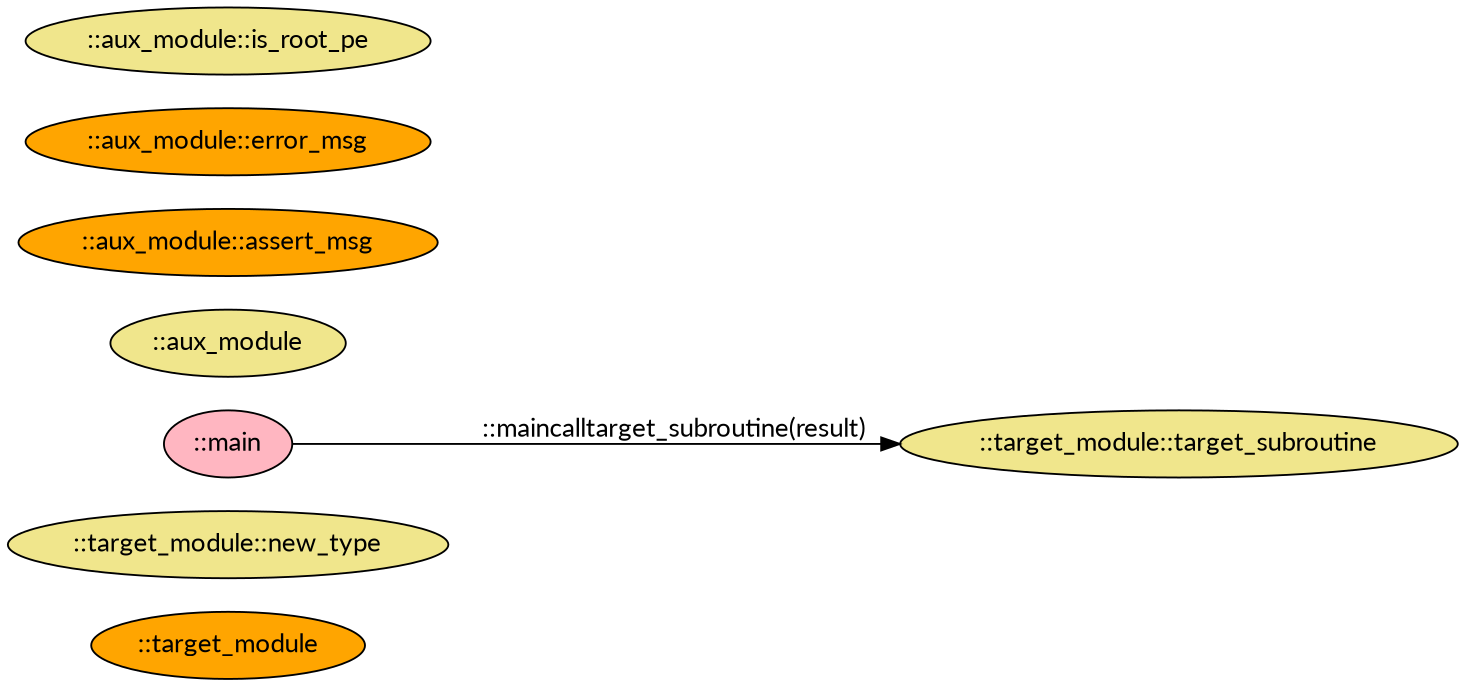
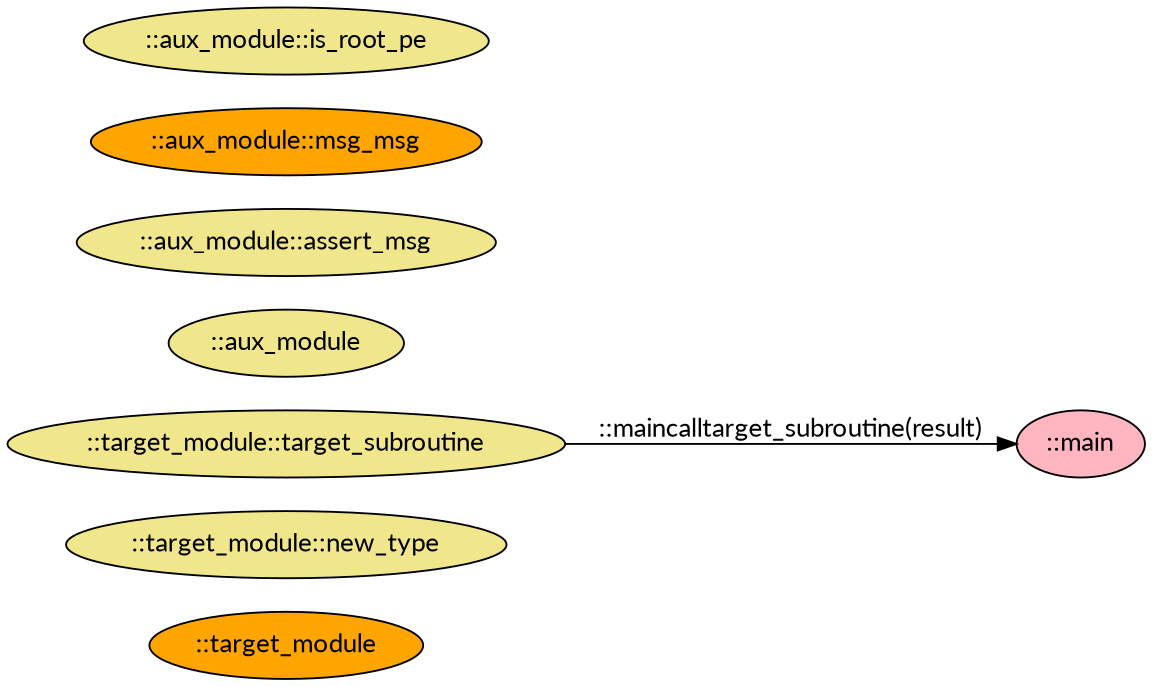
node "::aux_module::error_msg": label "::aux_module::error_msg" -> "::aux_module::msg_msg"
node "::aux_module::assert_msg": fillcolor orange -> khaki
edge "::main" -> "::target_module::target_subroutine": reversed
